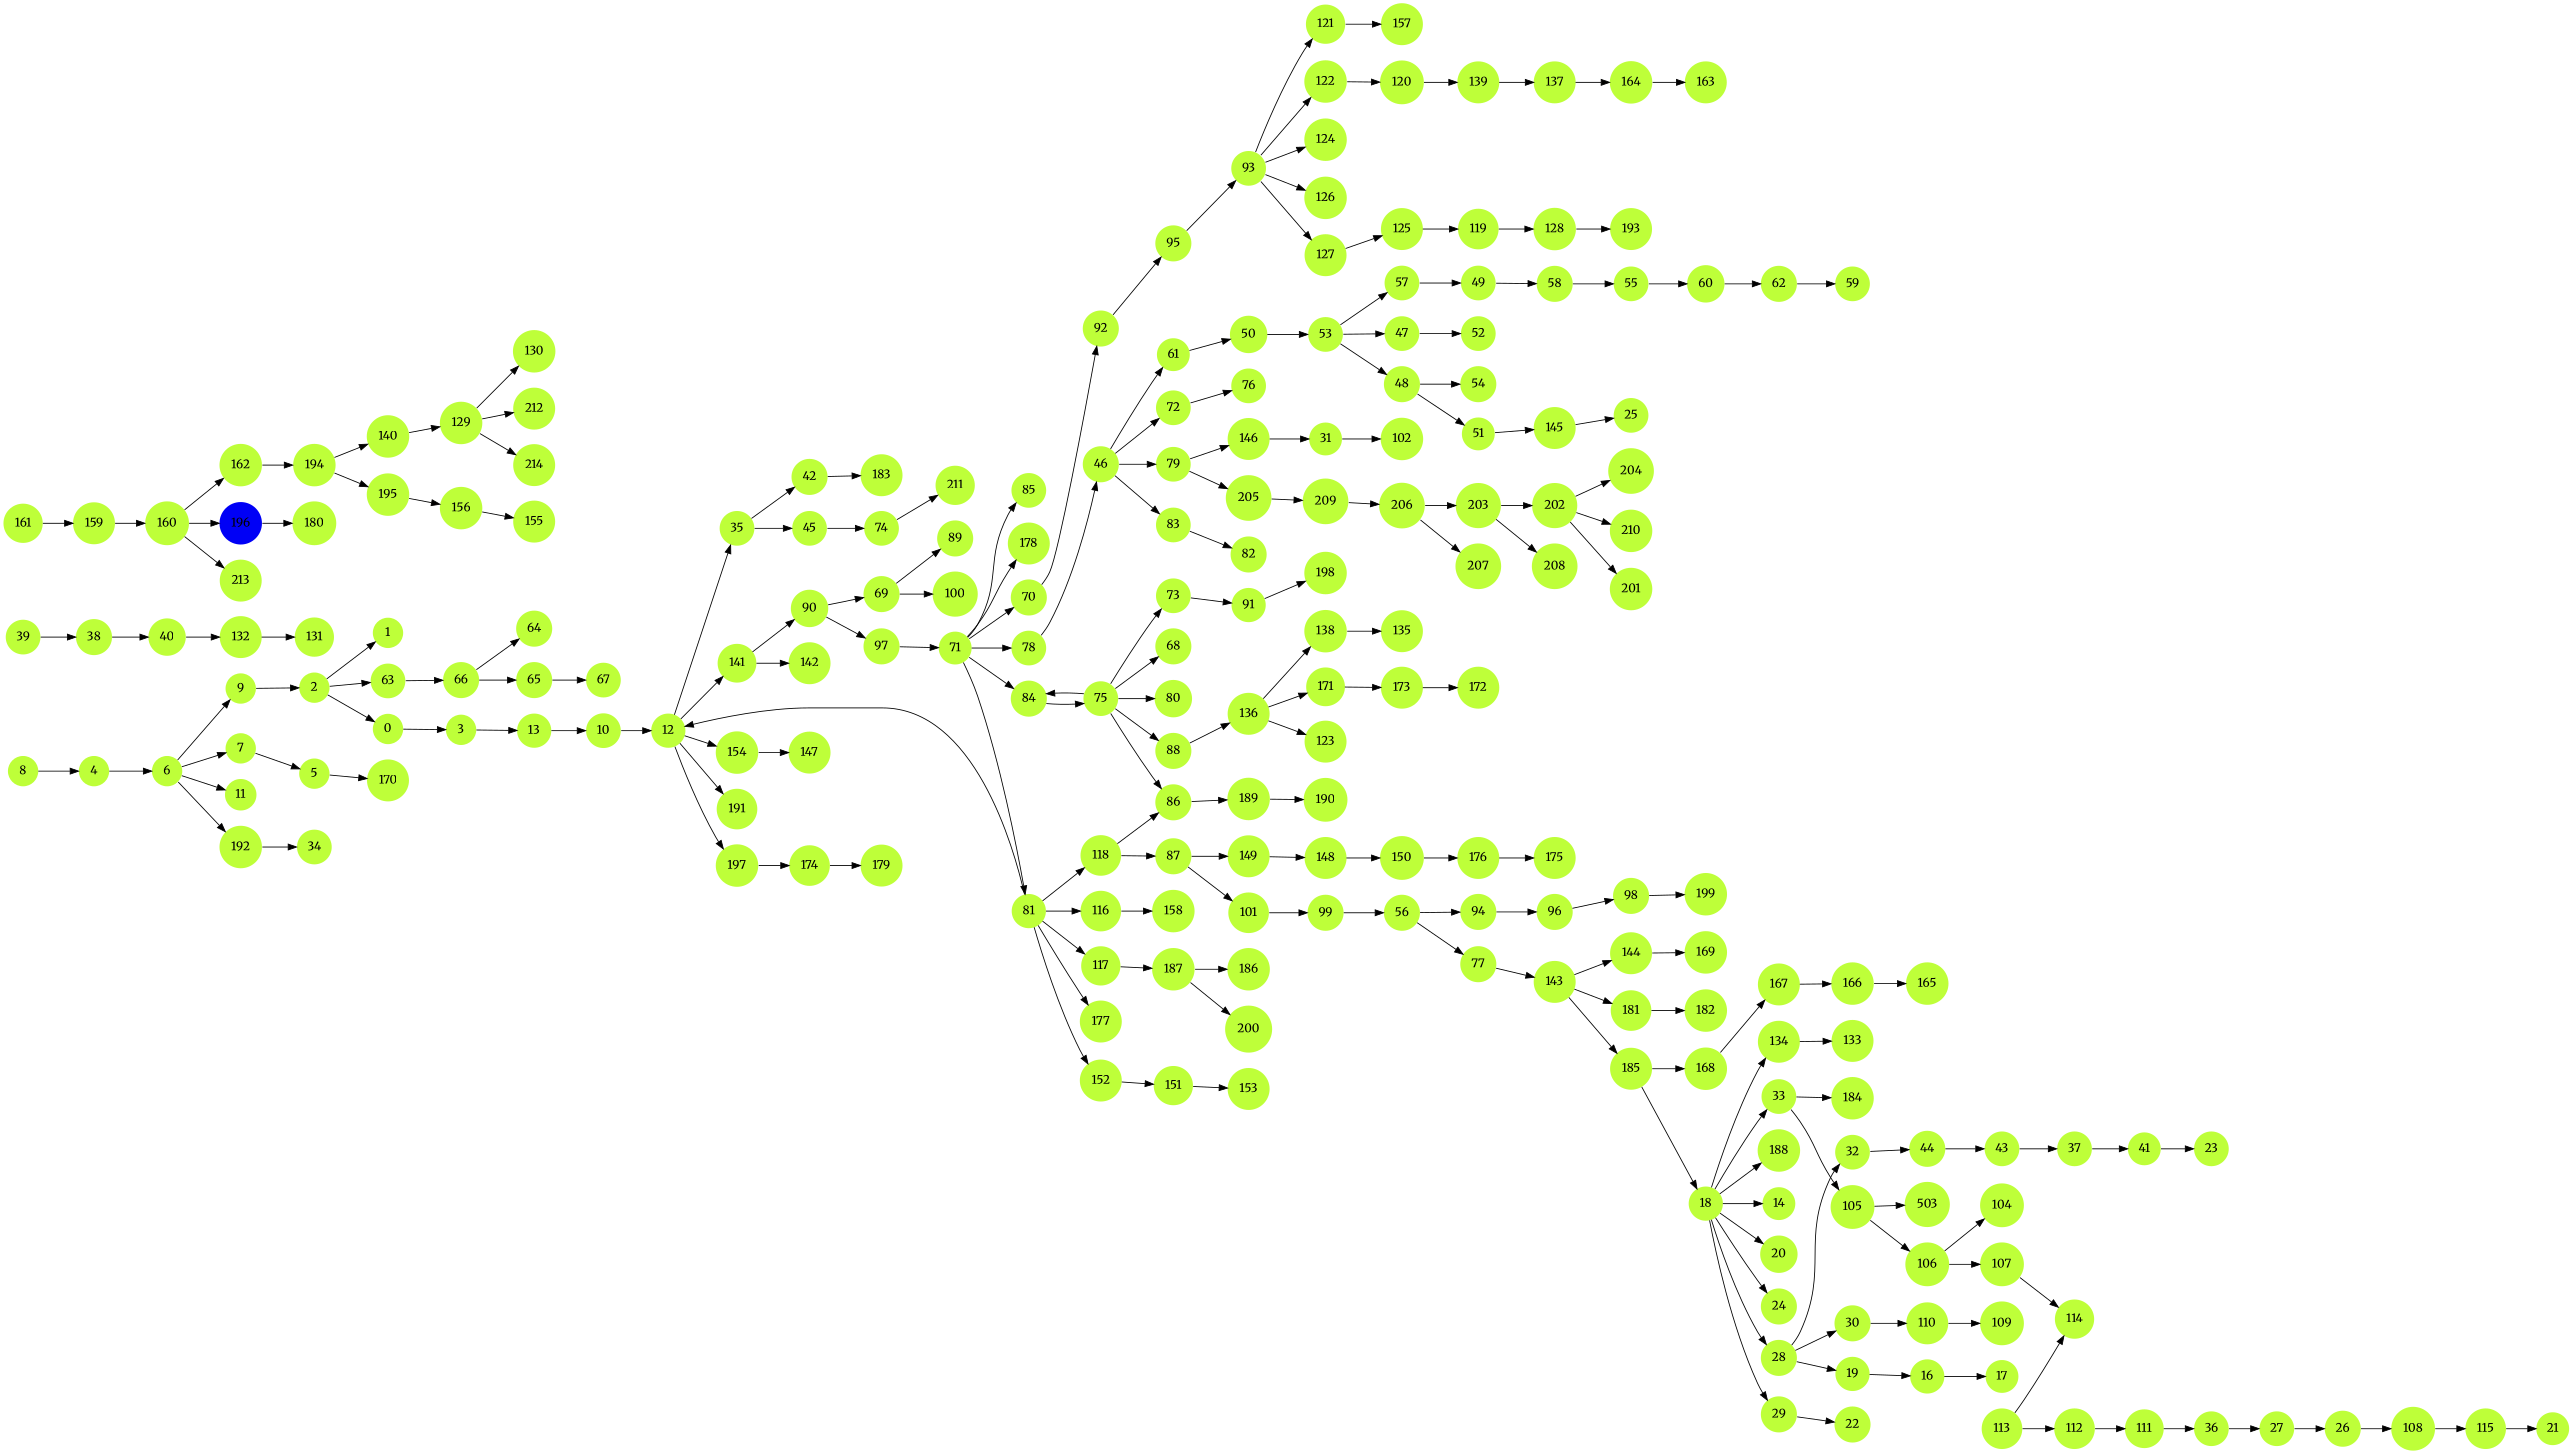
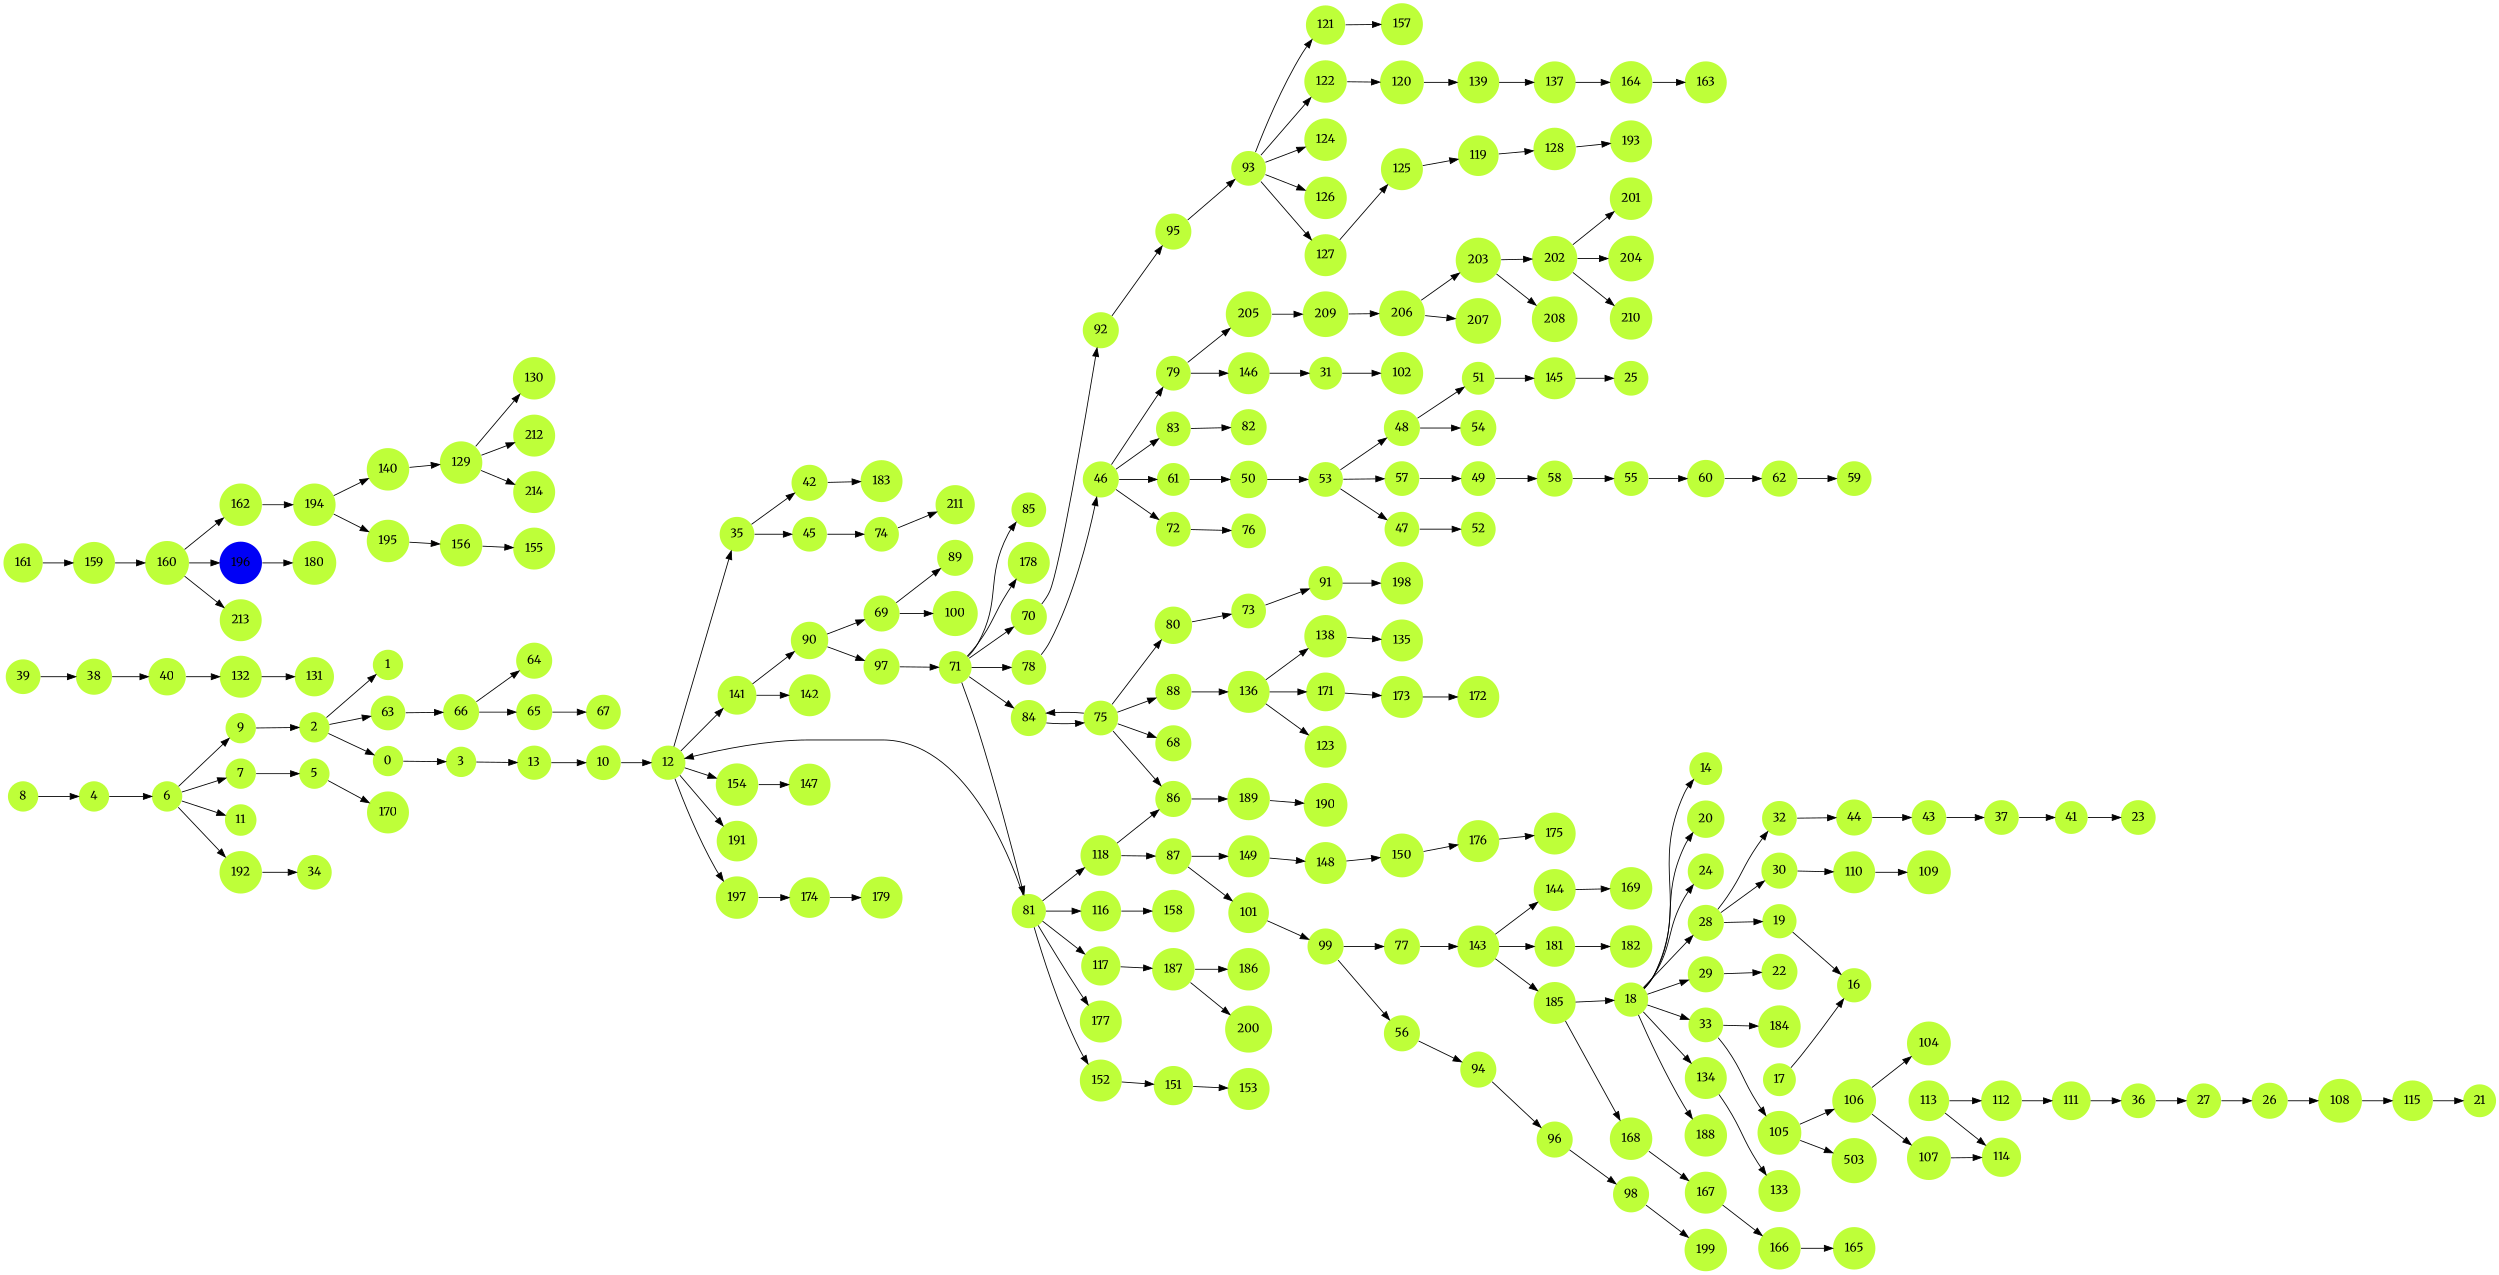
edge "75" -> "73": now "80" -> "73"
edge "56" -> "77": now "99" -> "77"
edge "16" -> "17": reversed
